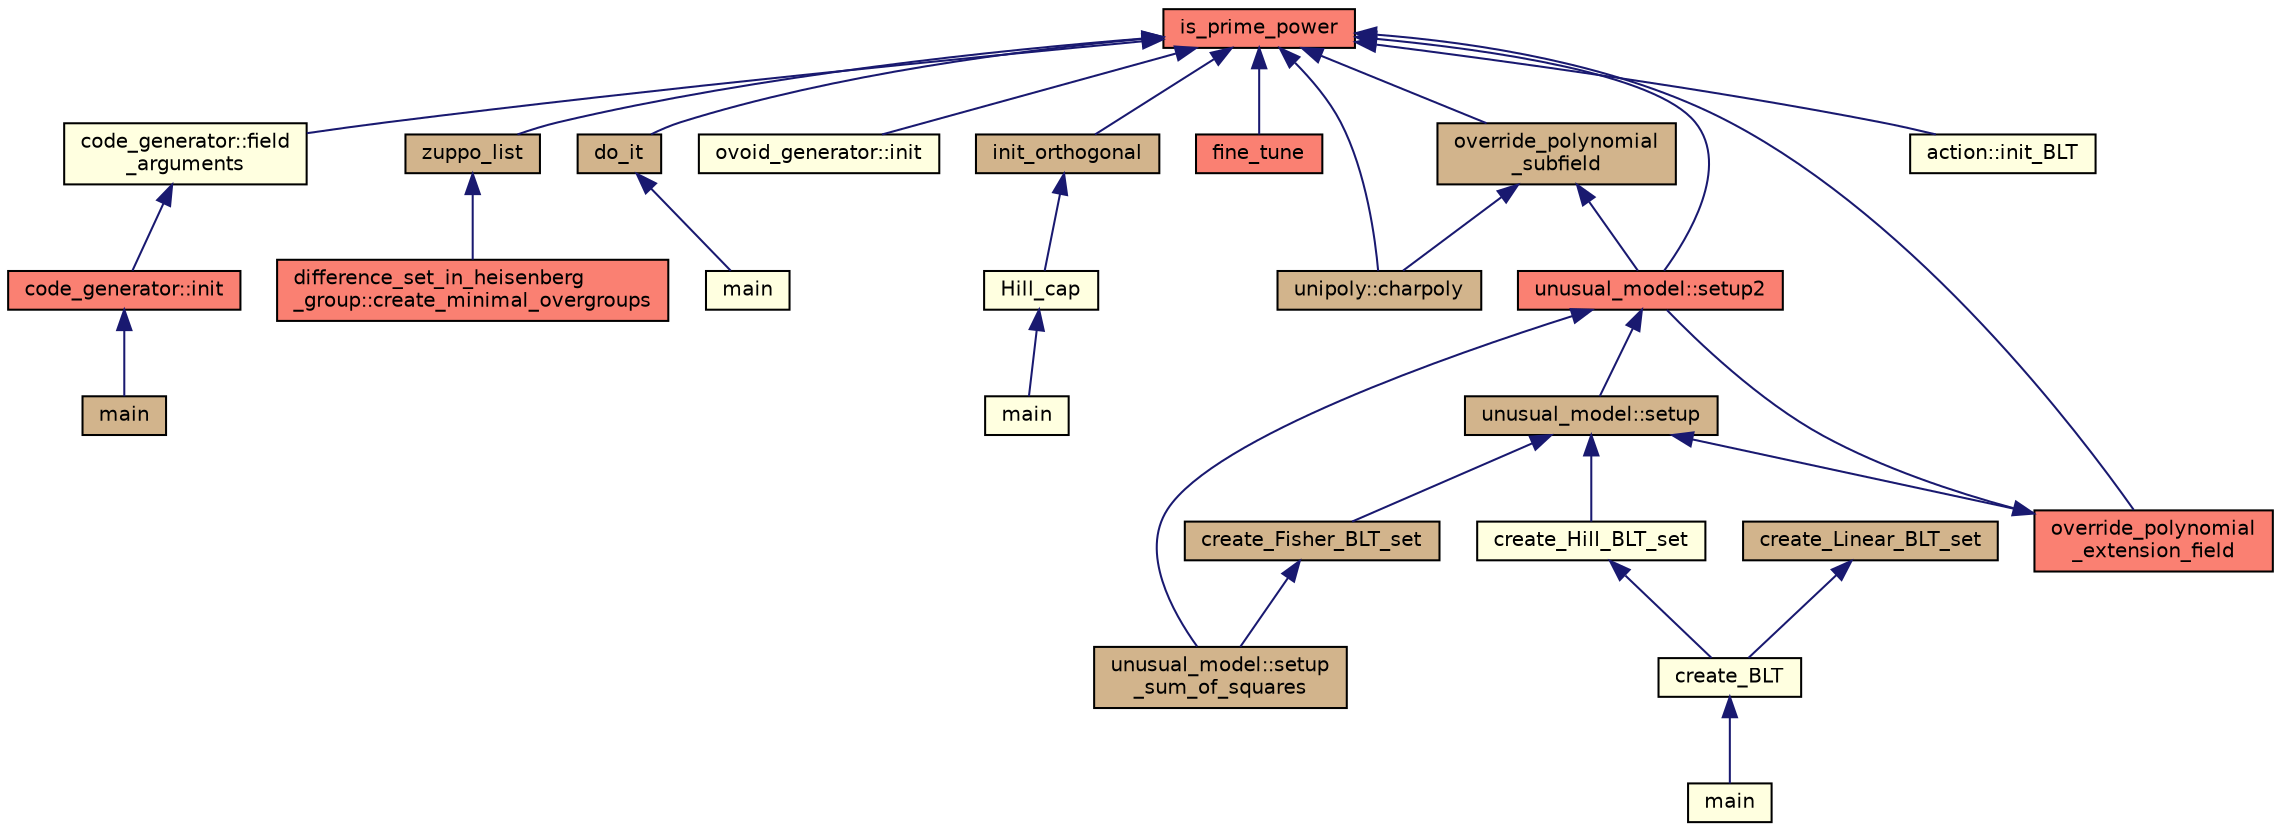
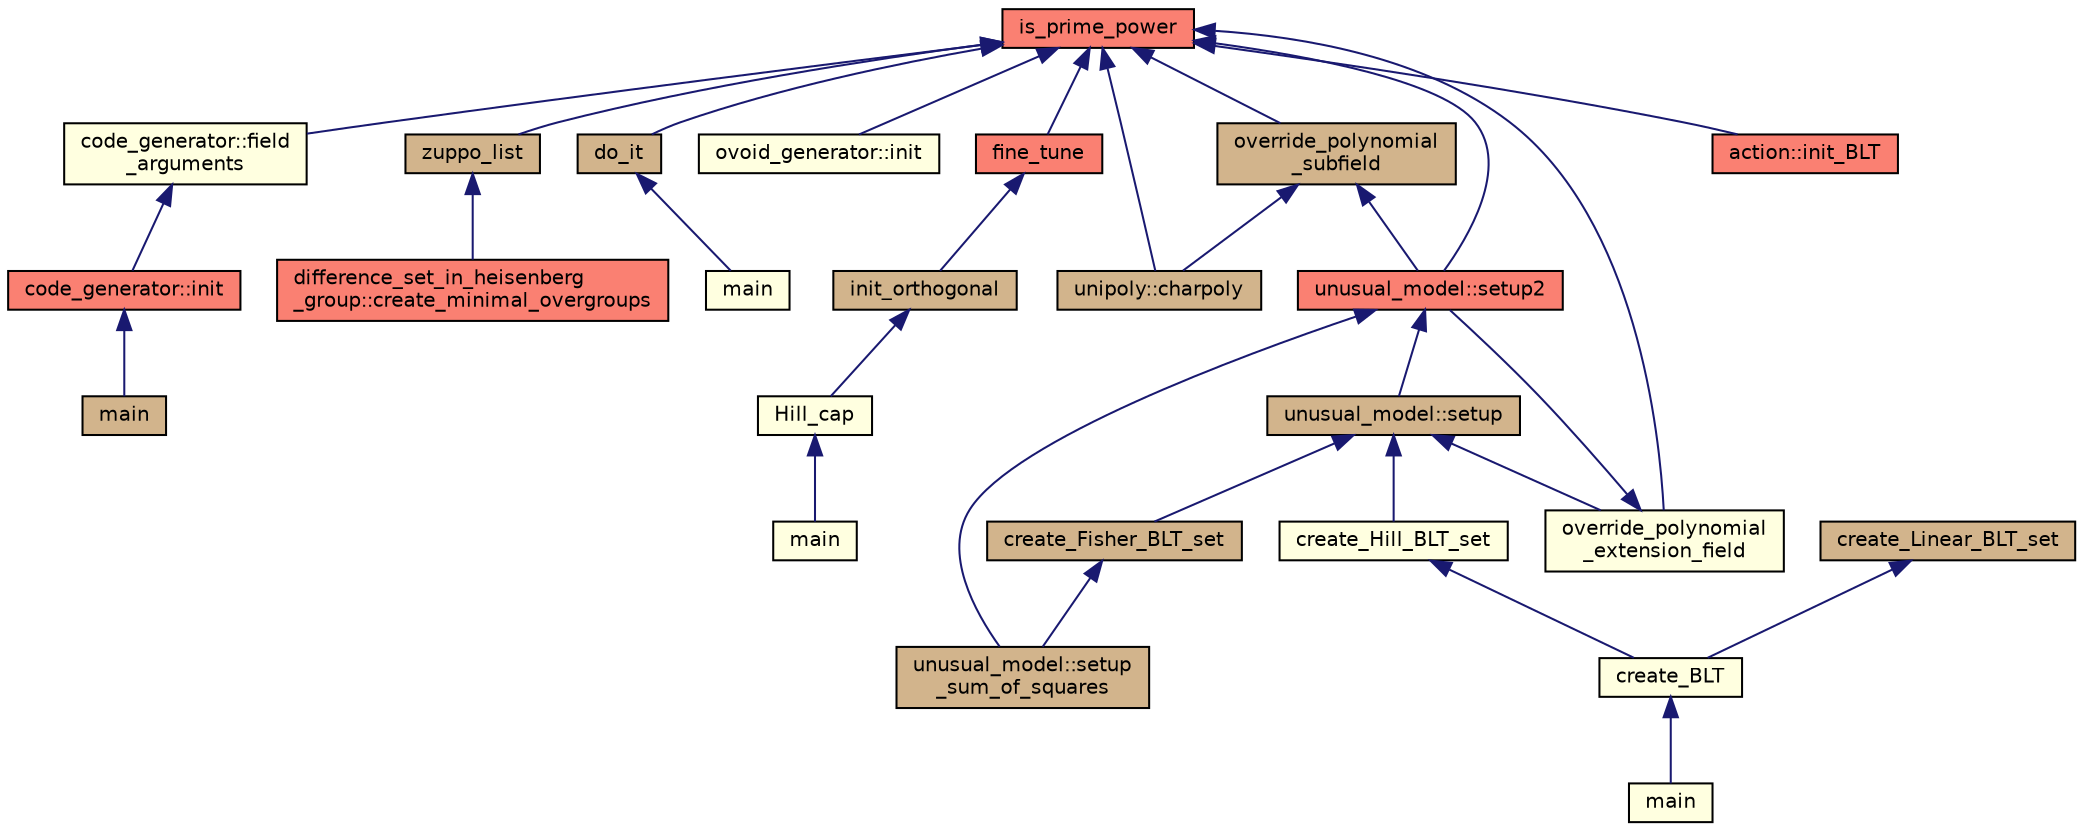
edge "init_orthogonal" -> "is_prime_power": now "init_orthogonal" -> "fine_tune"
node "action::init_BLT": fillcolor lightyellow -> salmon
node "override_polynomial _extension_field": fillcolor salmon -> lightyellow
